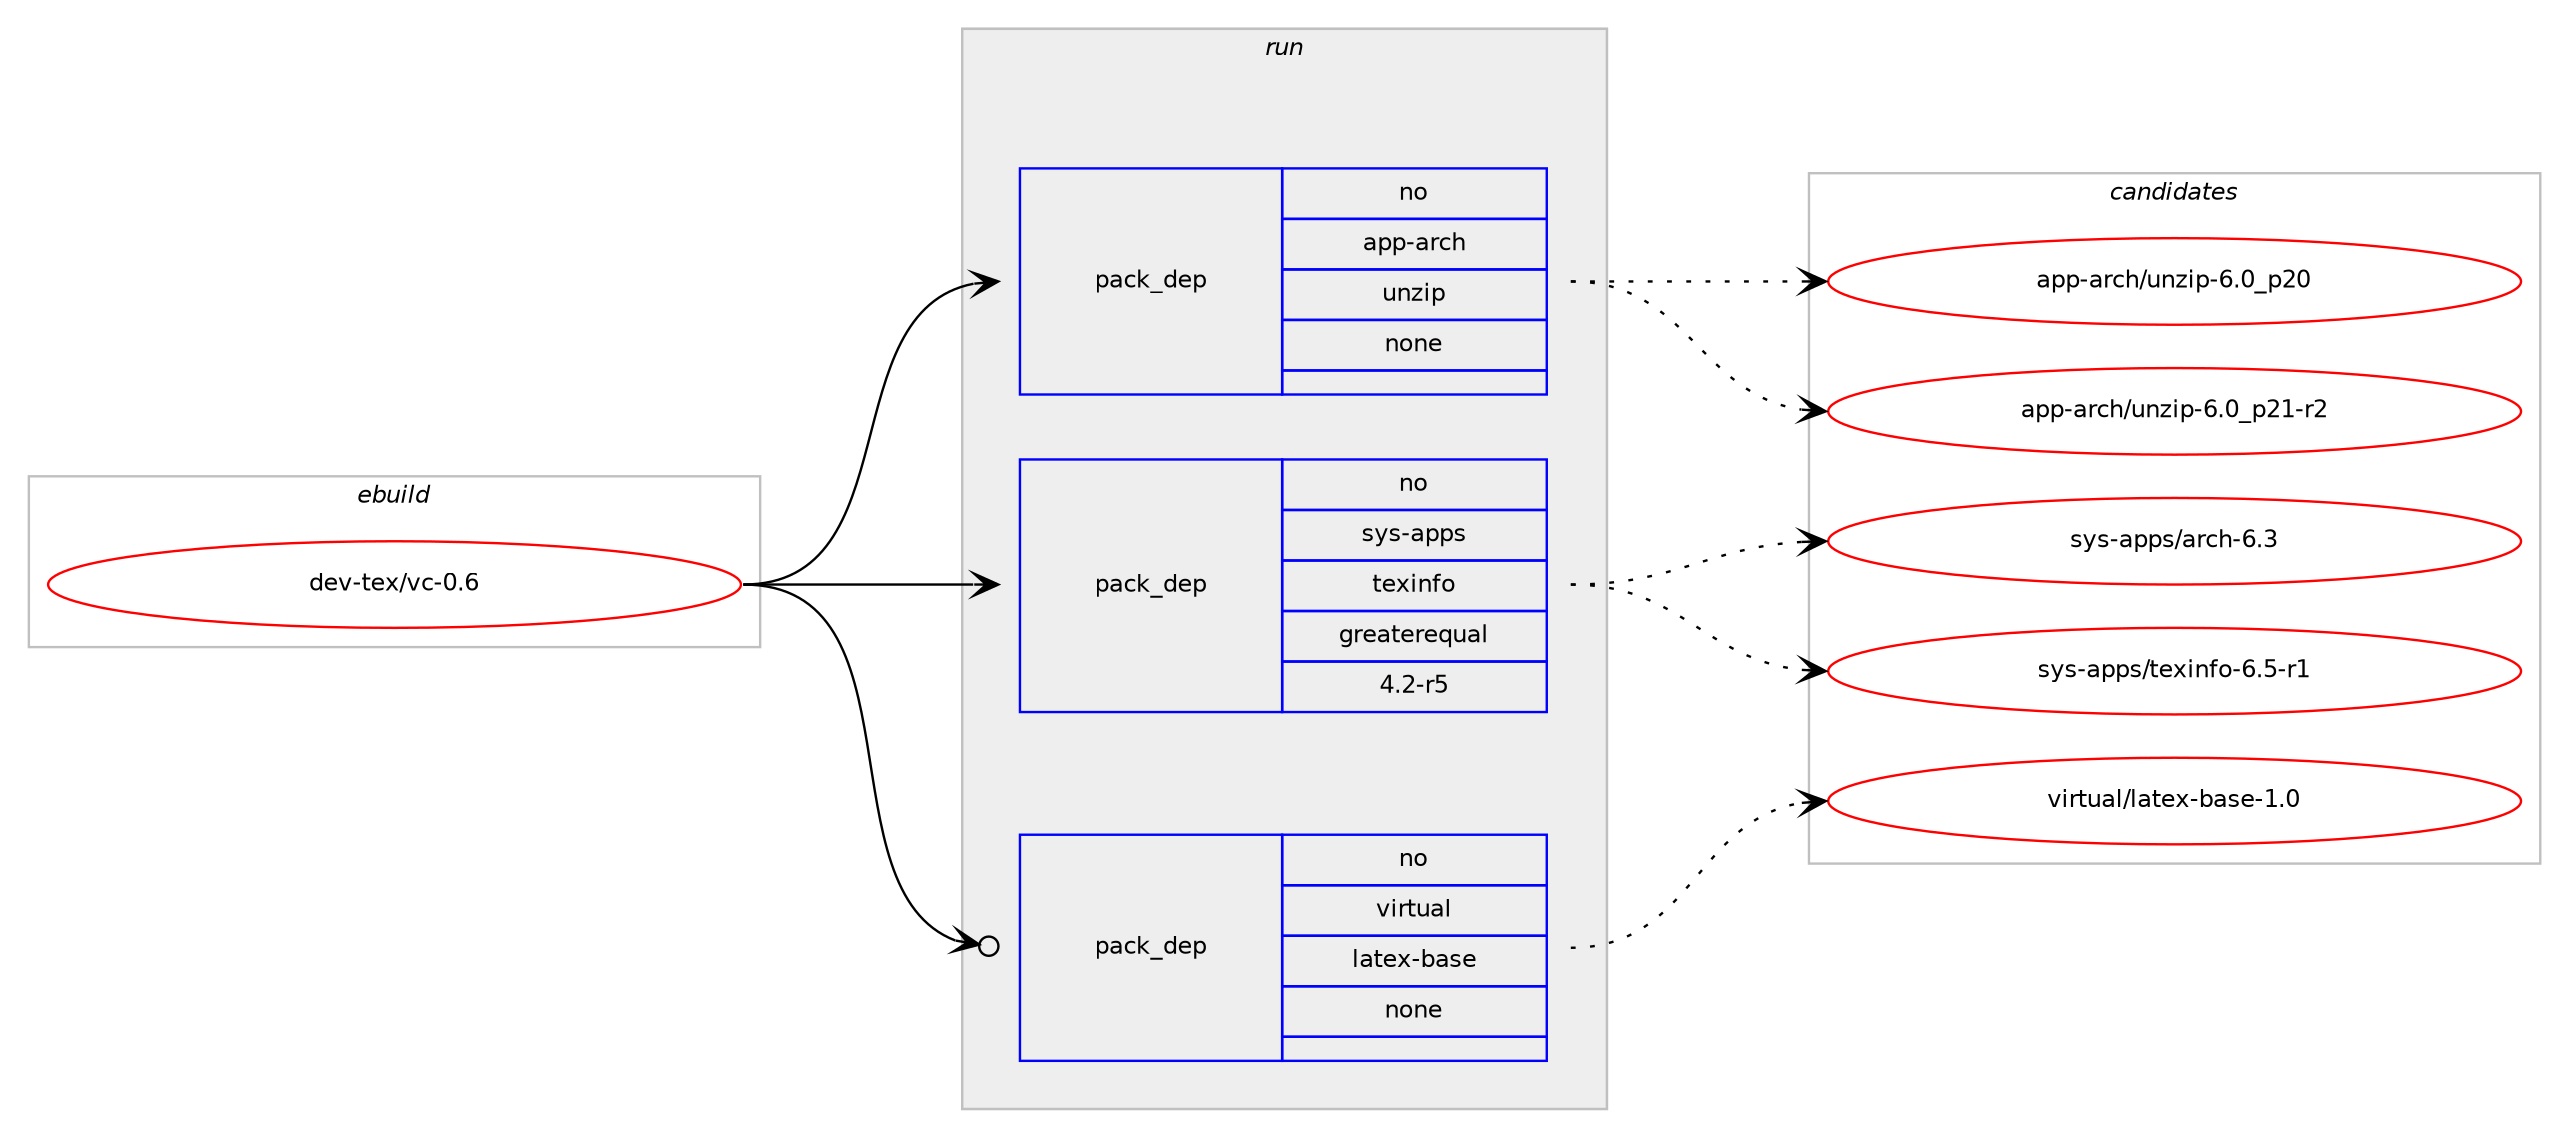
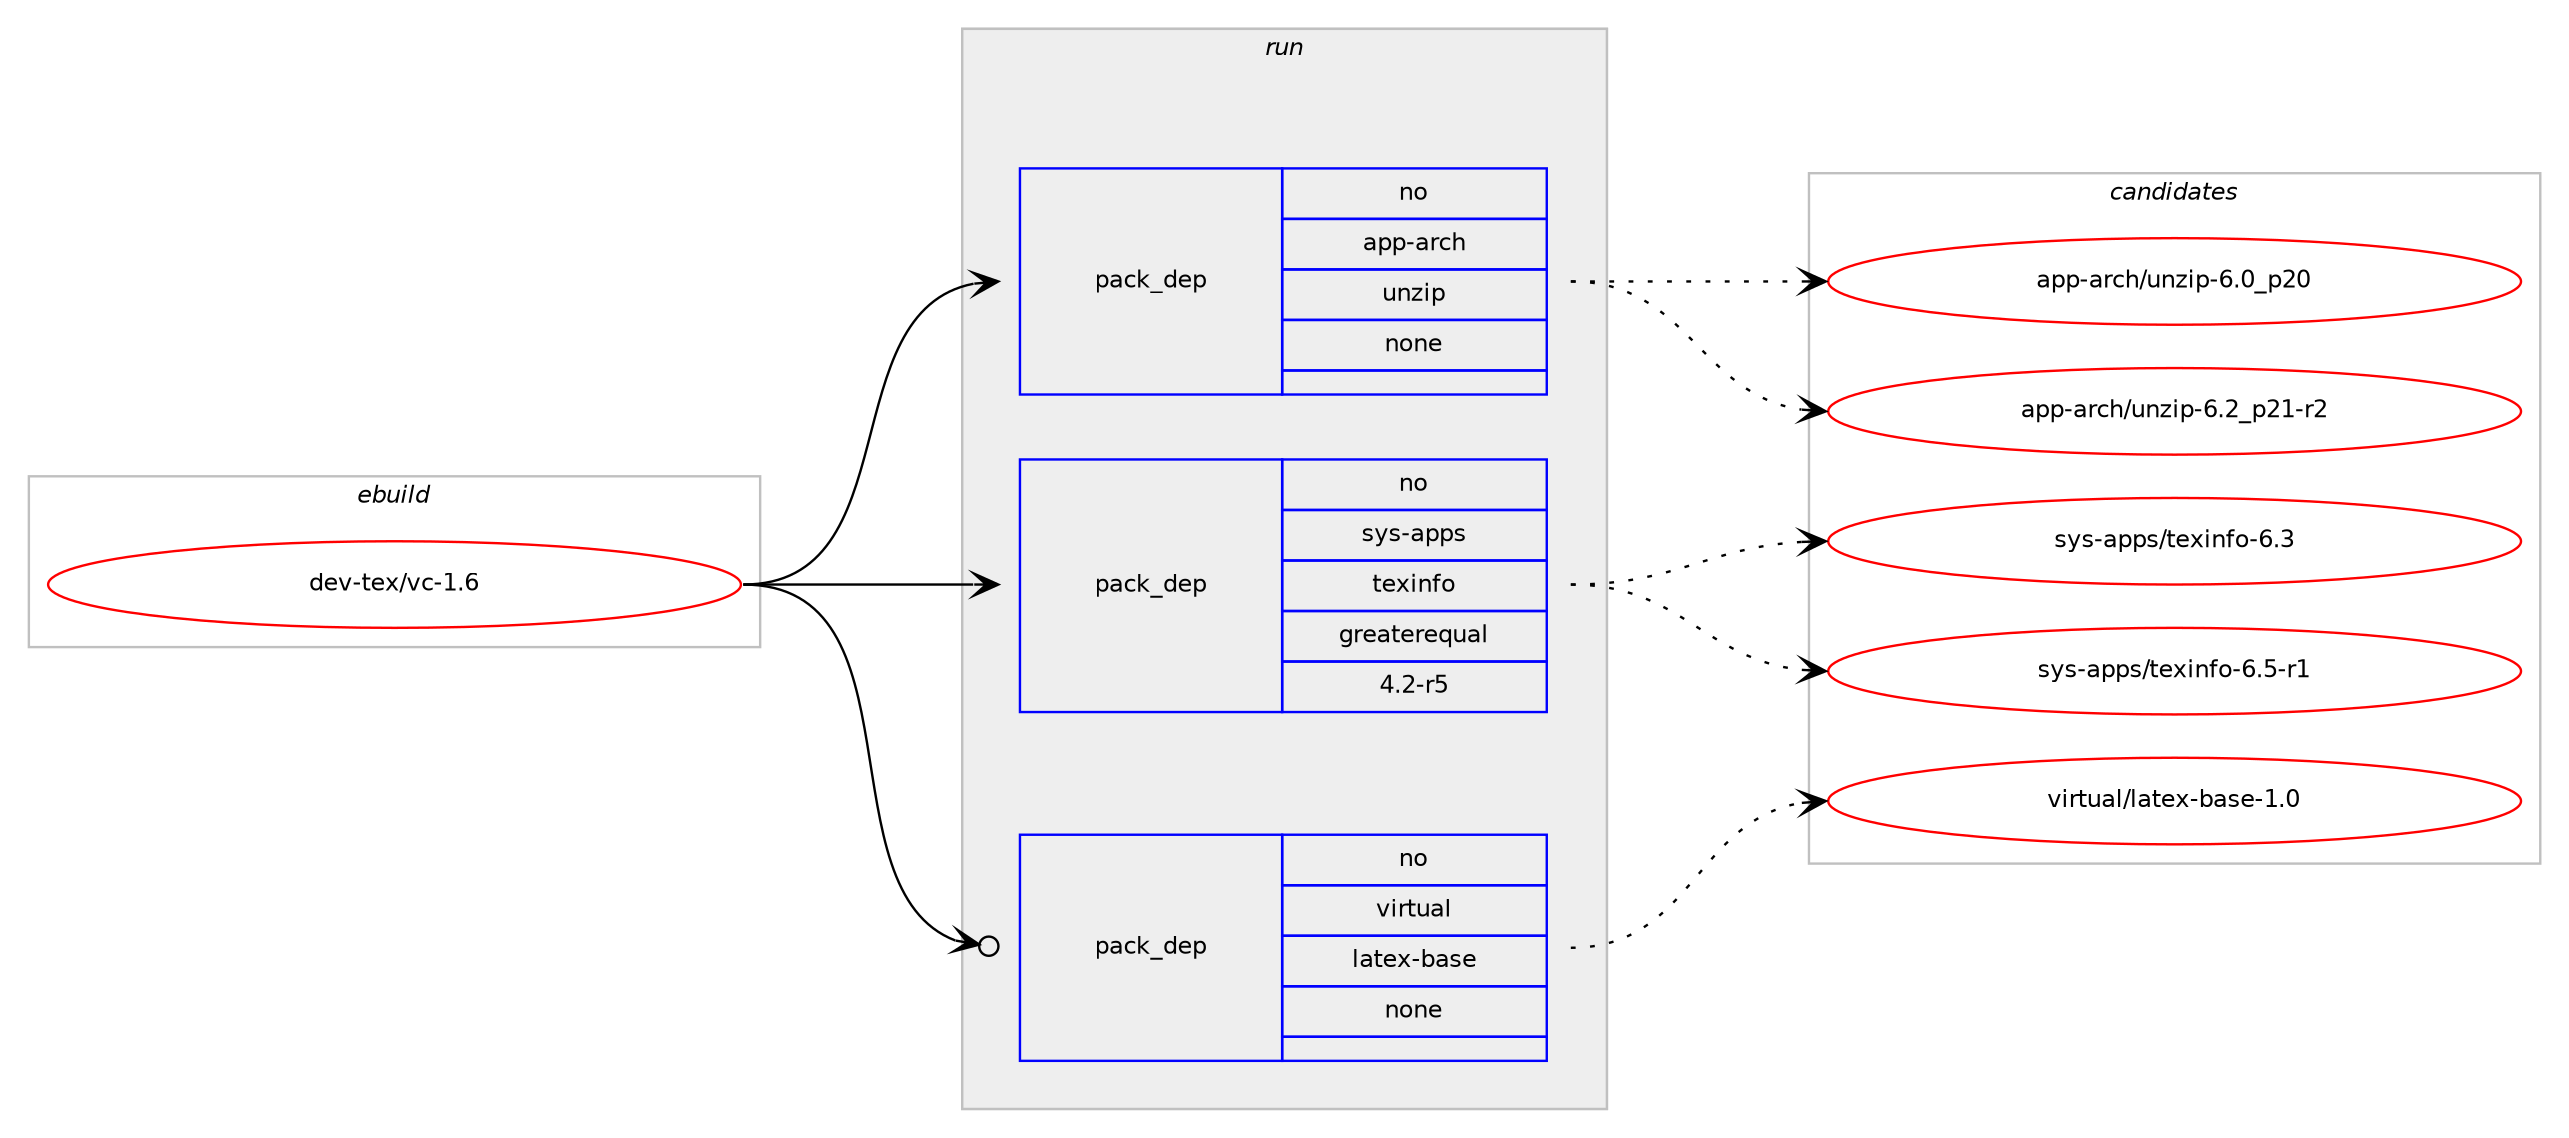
node "app-arch/unzip-6.0_p21-r2": label "app-arch/unzip-6.0_p21-r2" -> "app-arch/unzip-6.2_p21-r2"
node "sys-apps/arch-6.3": label "sys-apps/arch-6.3" -> "sys-apps/texinfo-6.3"
node "dev-tex/vc-0.6": label "dev-tex/vc-0.6" -> "dev-tex/vc-1.6"
